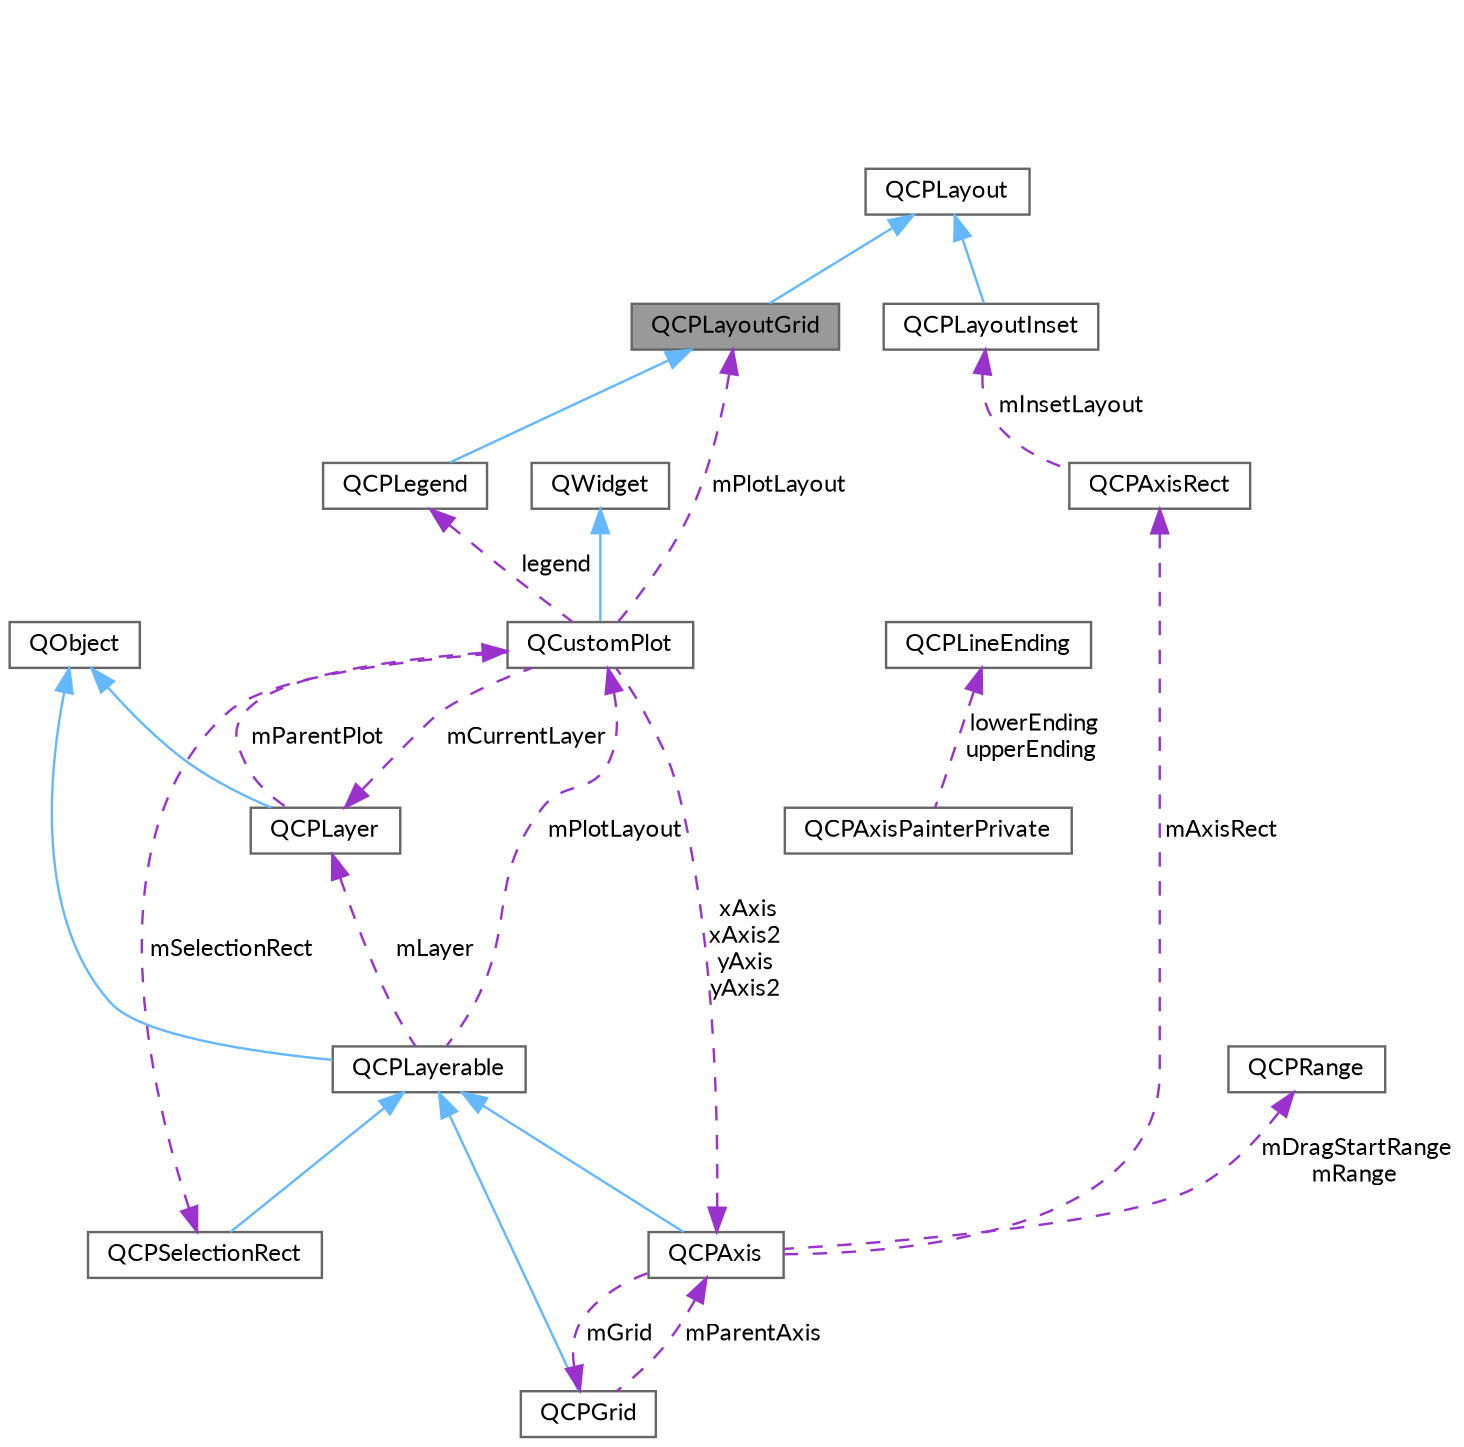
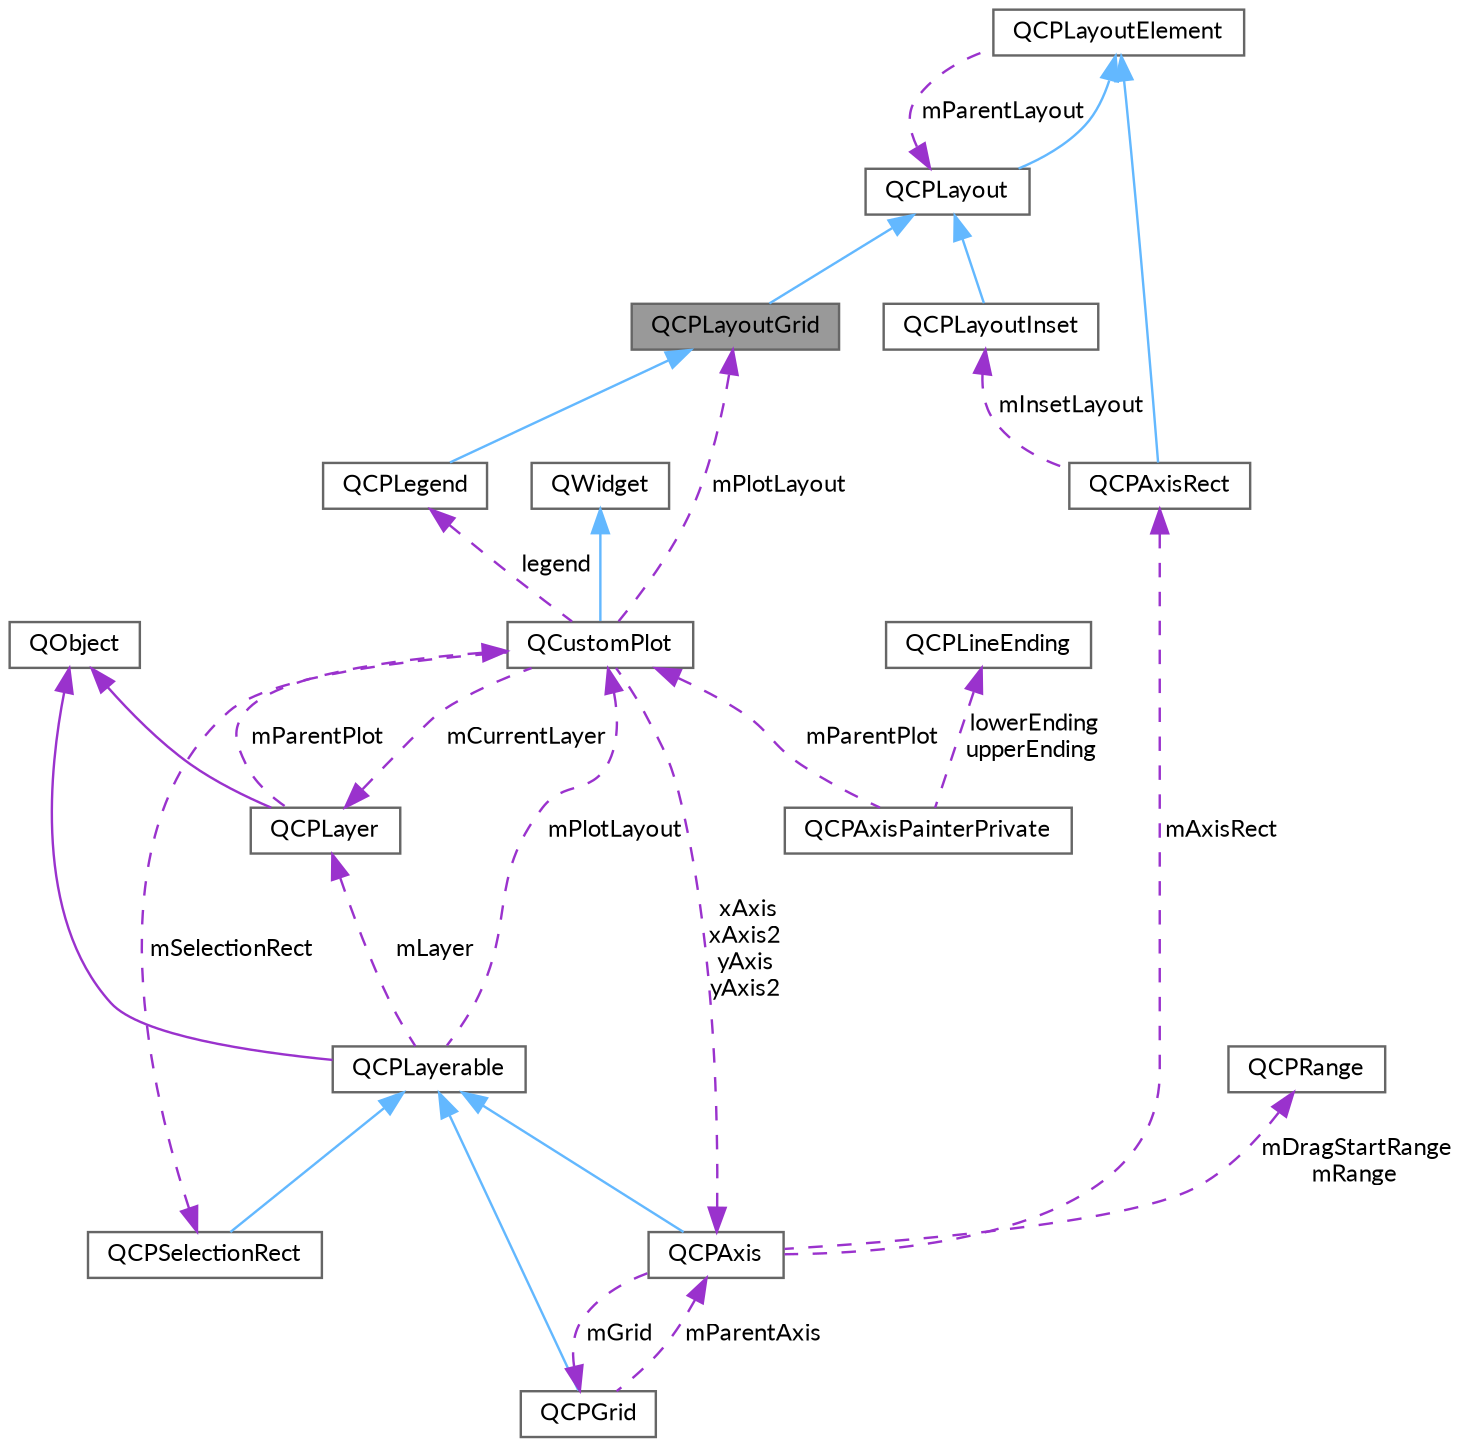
node "QCPLayoutElement": added
edge "QCPAxisPainterPrivate" -> "QCustomPlot": added, label "mParentPlot"
edge "QCPLayer" -> "QObject": color steelblue1 -> darkorchid3
edge "QCPLayerable" -> "QObject": color steelblue1 -> darkorchid3
